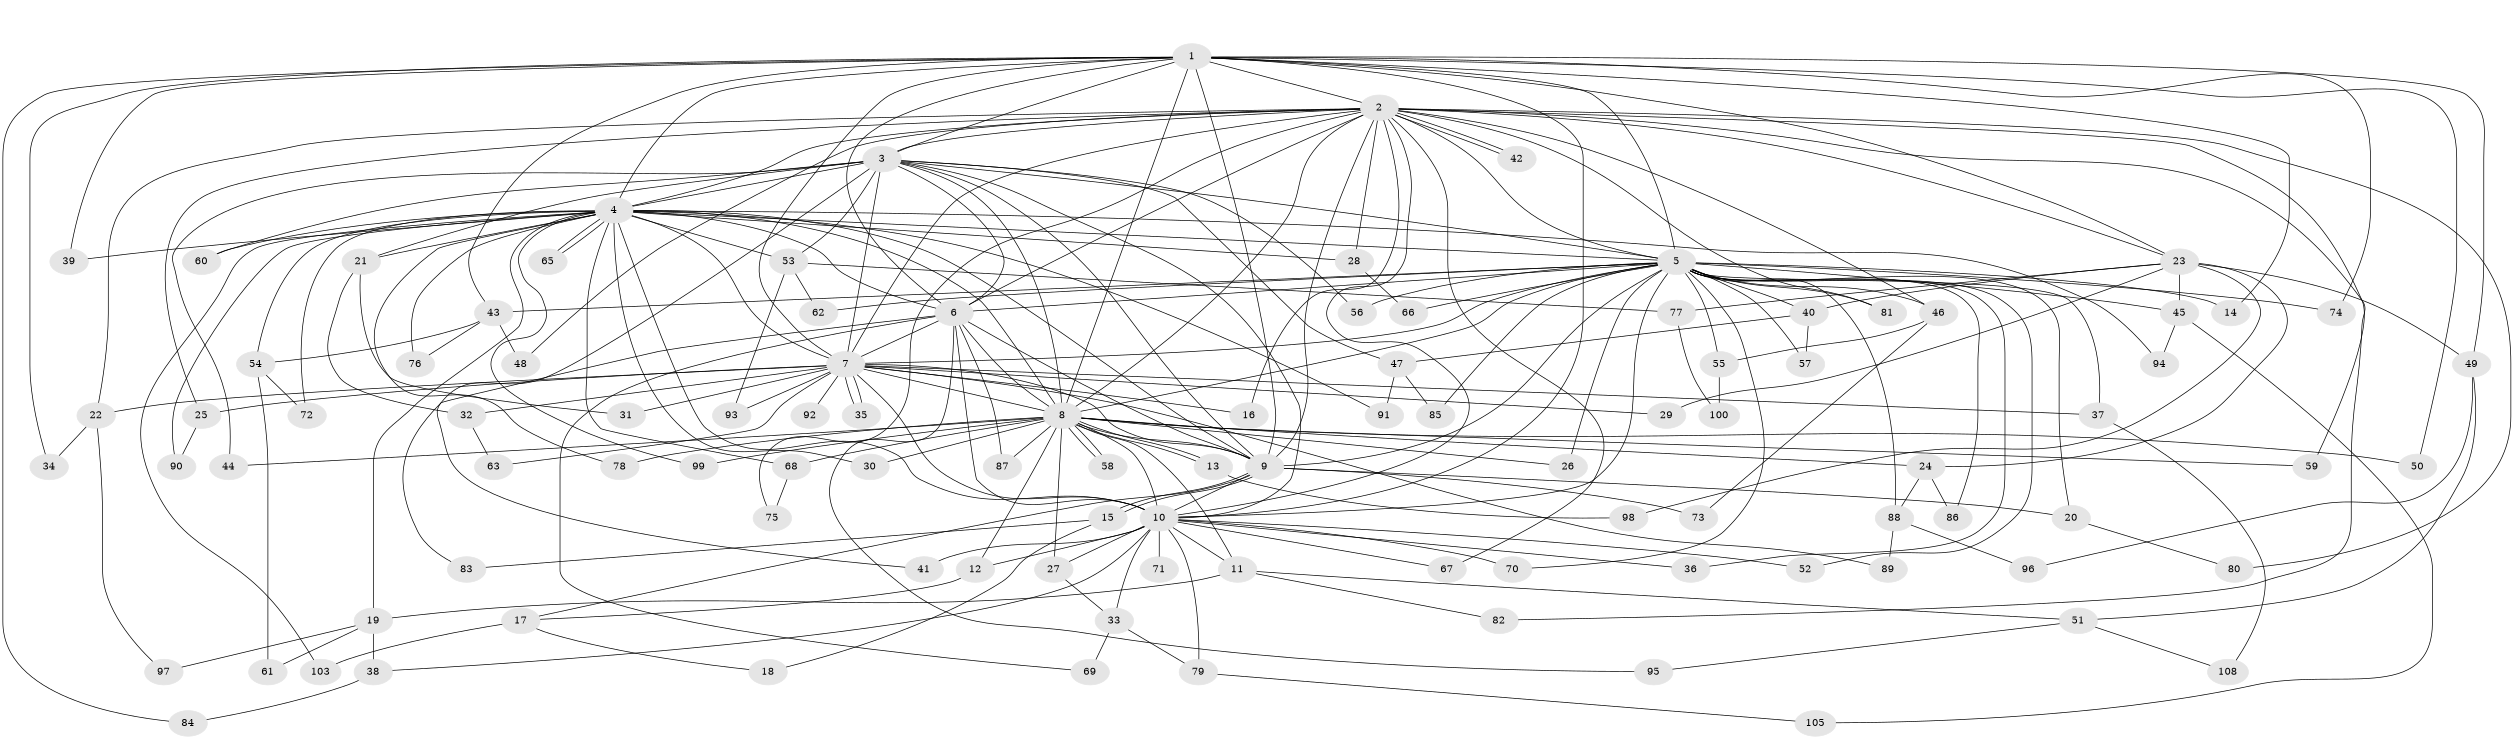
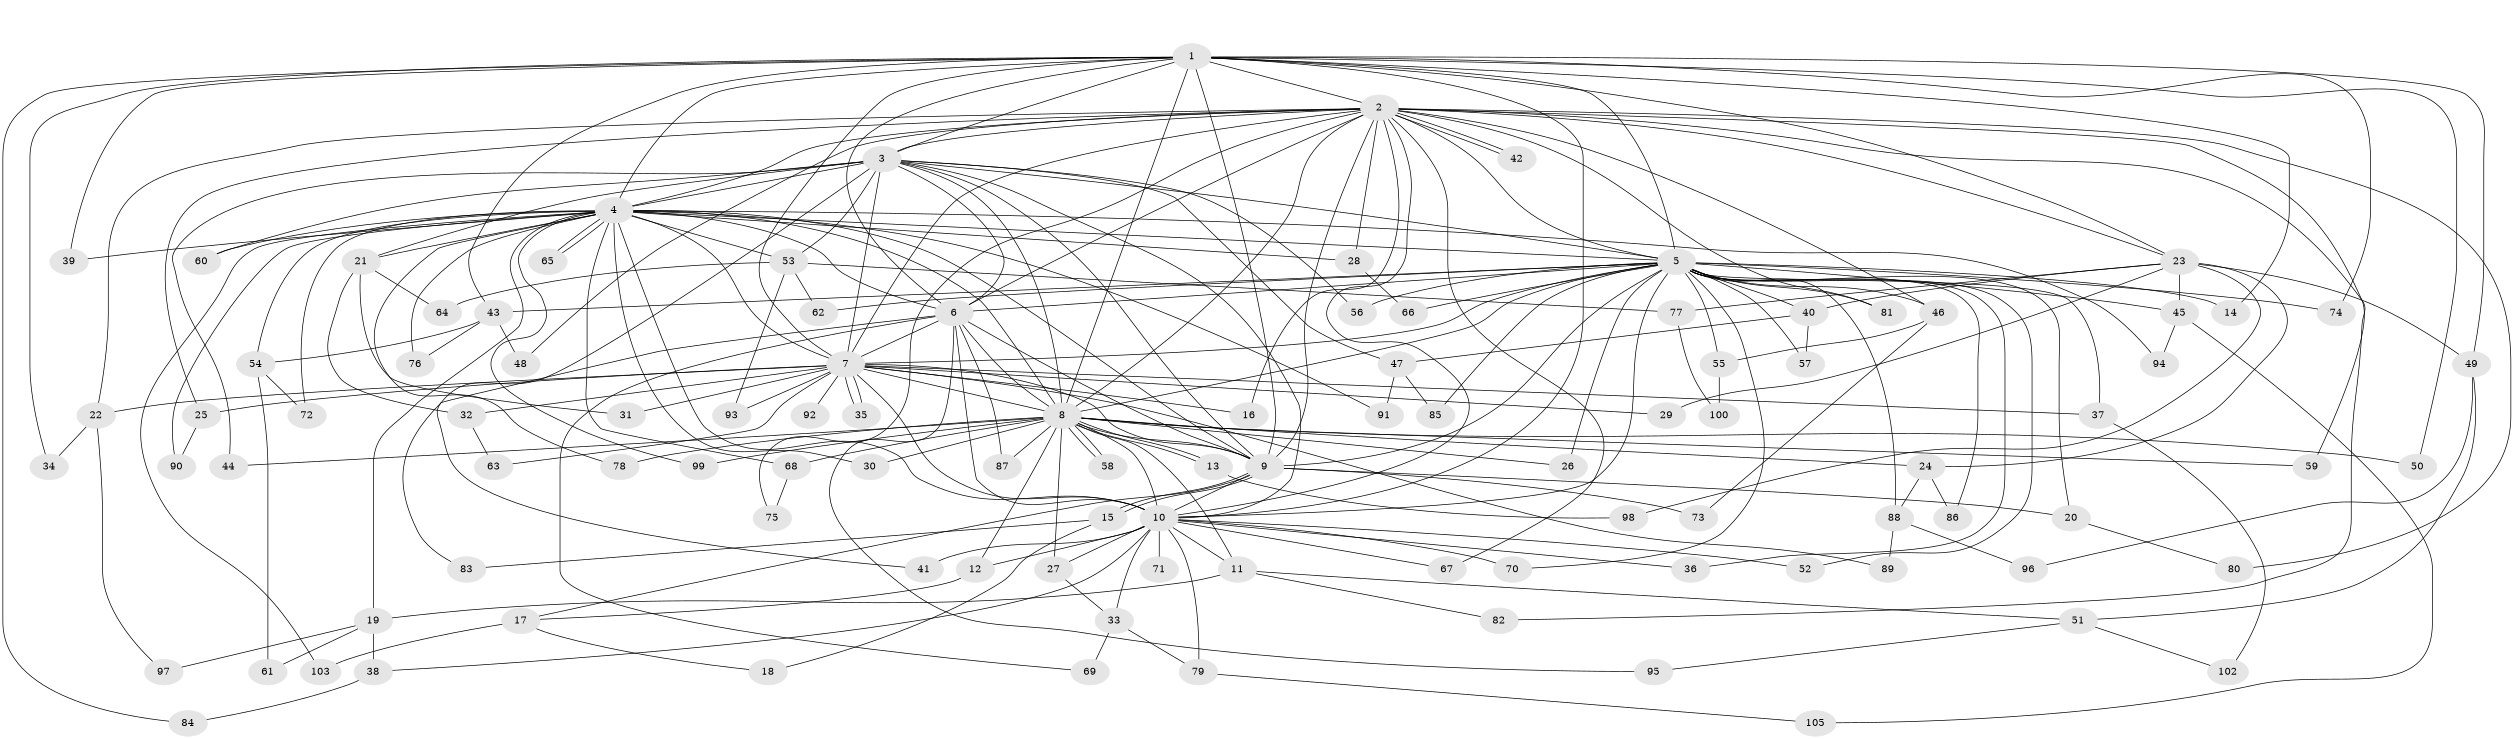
node "64": added
node "108": label "108" -> "102"
